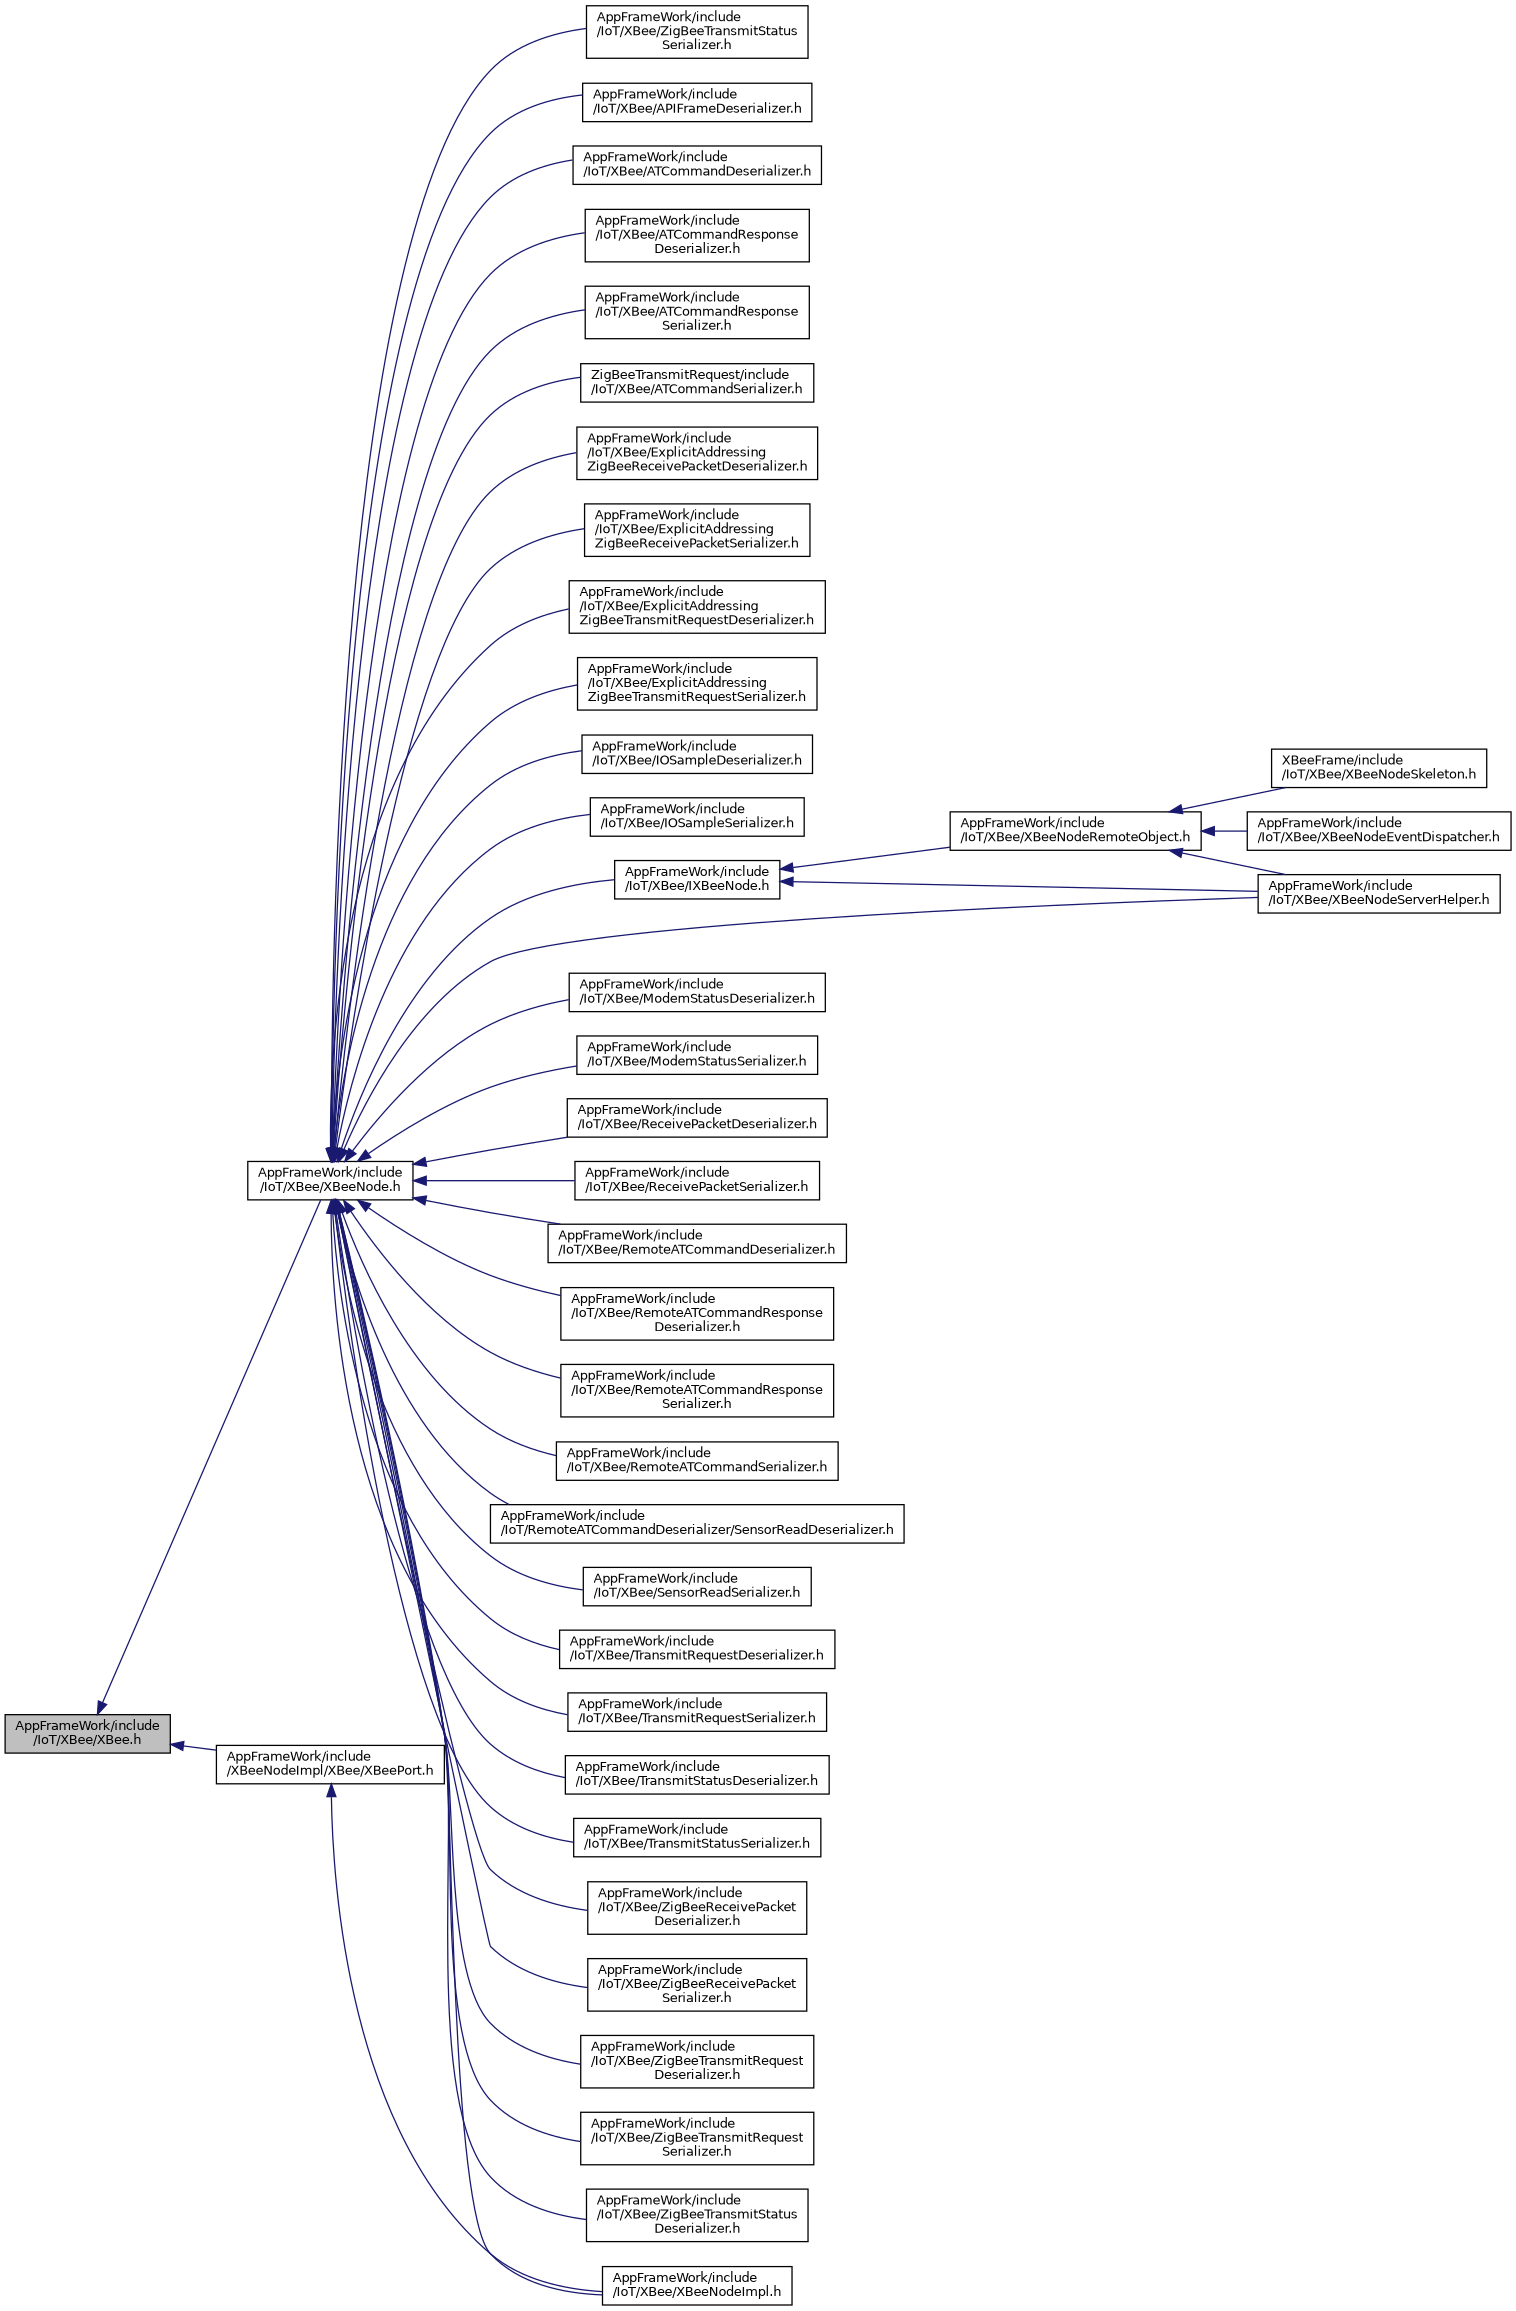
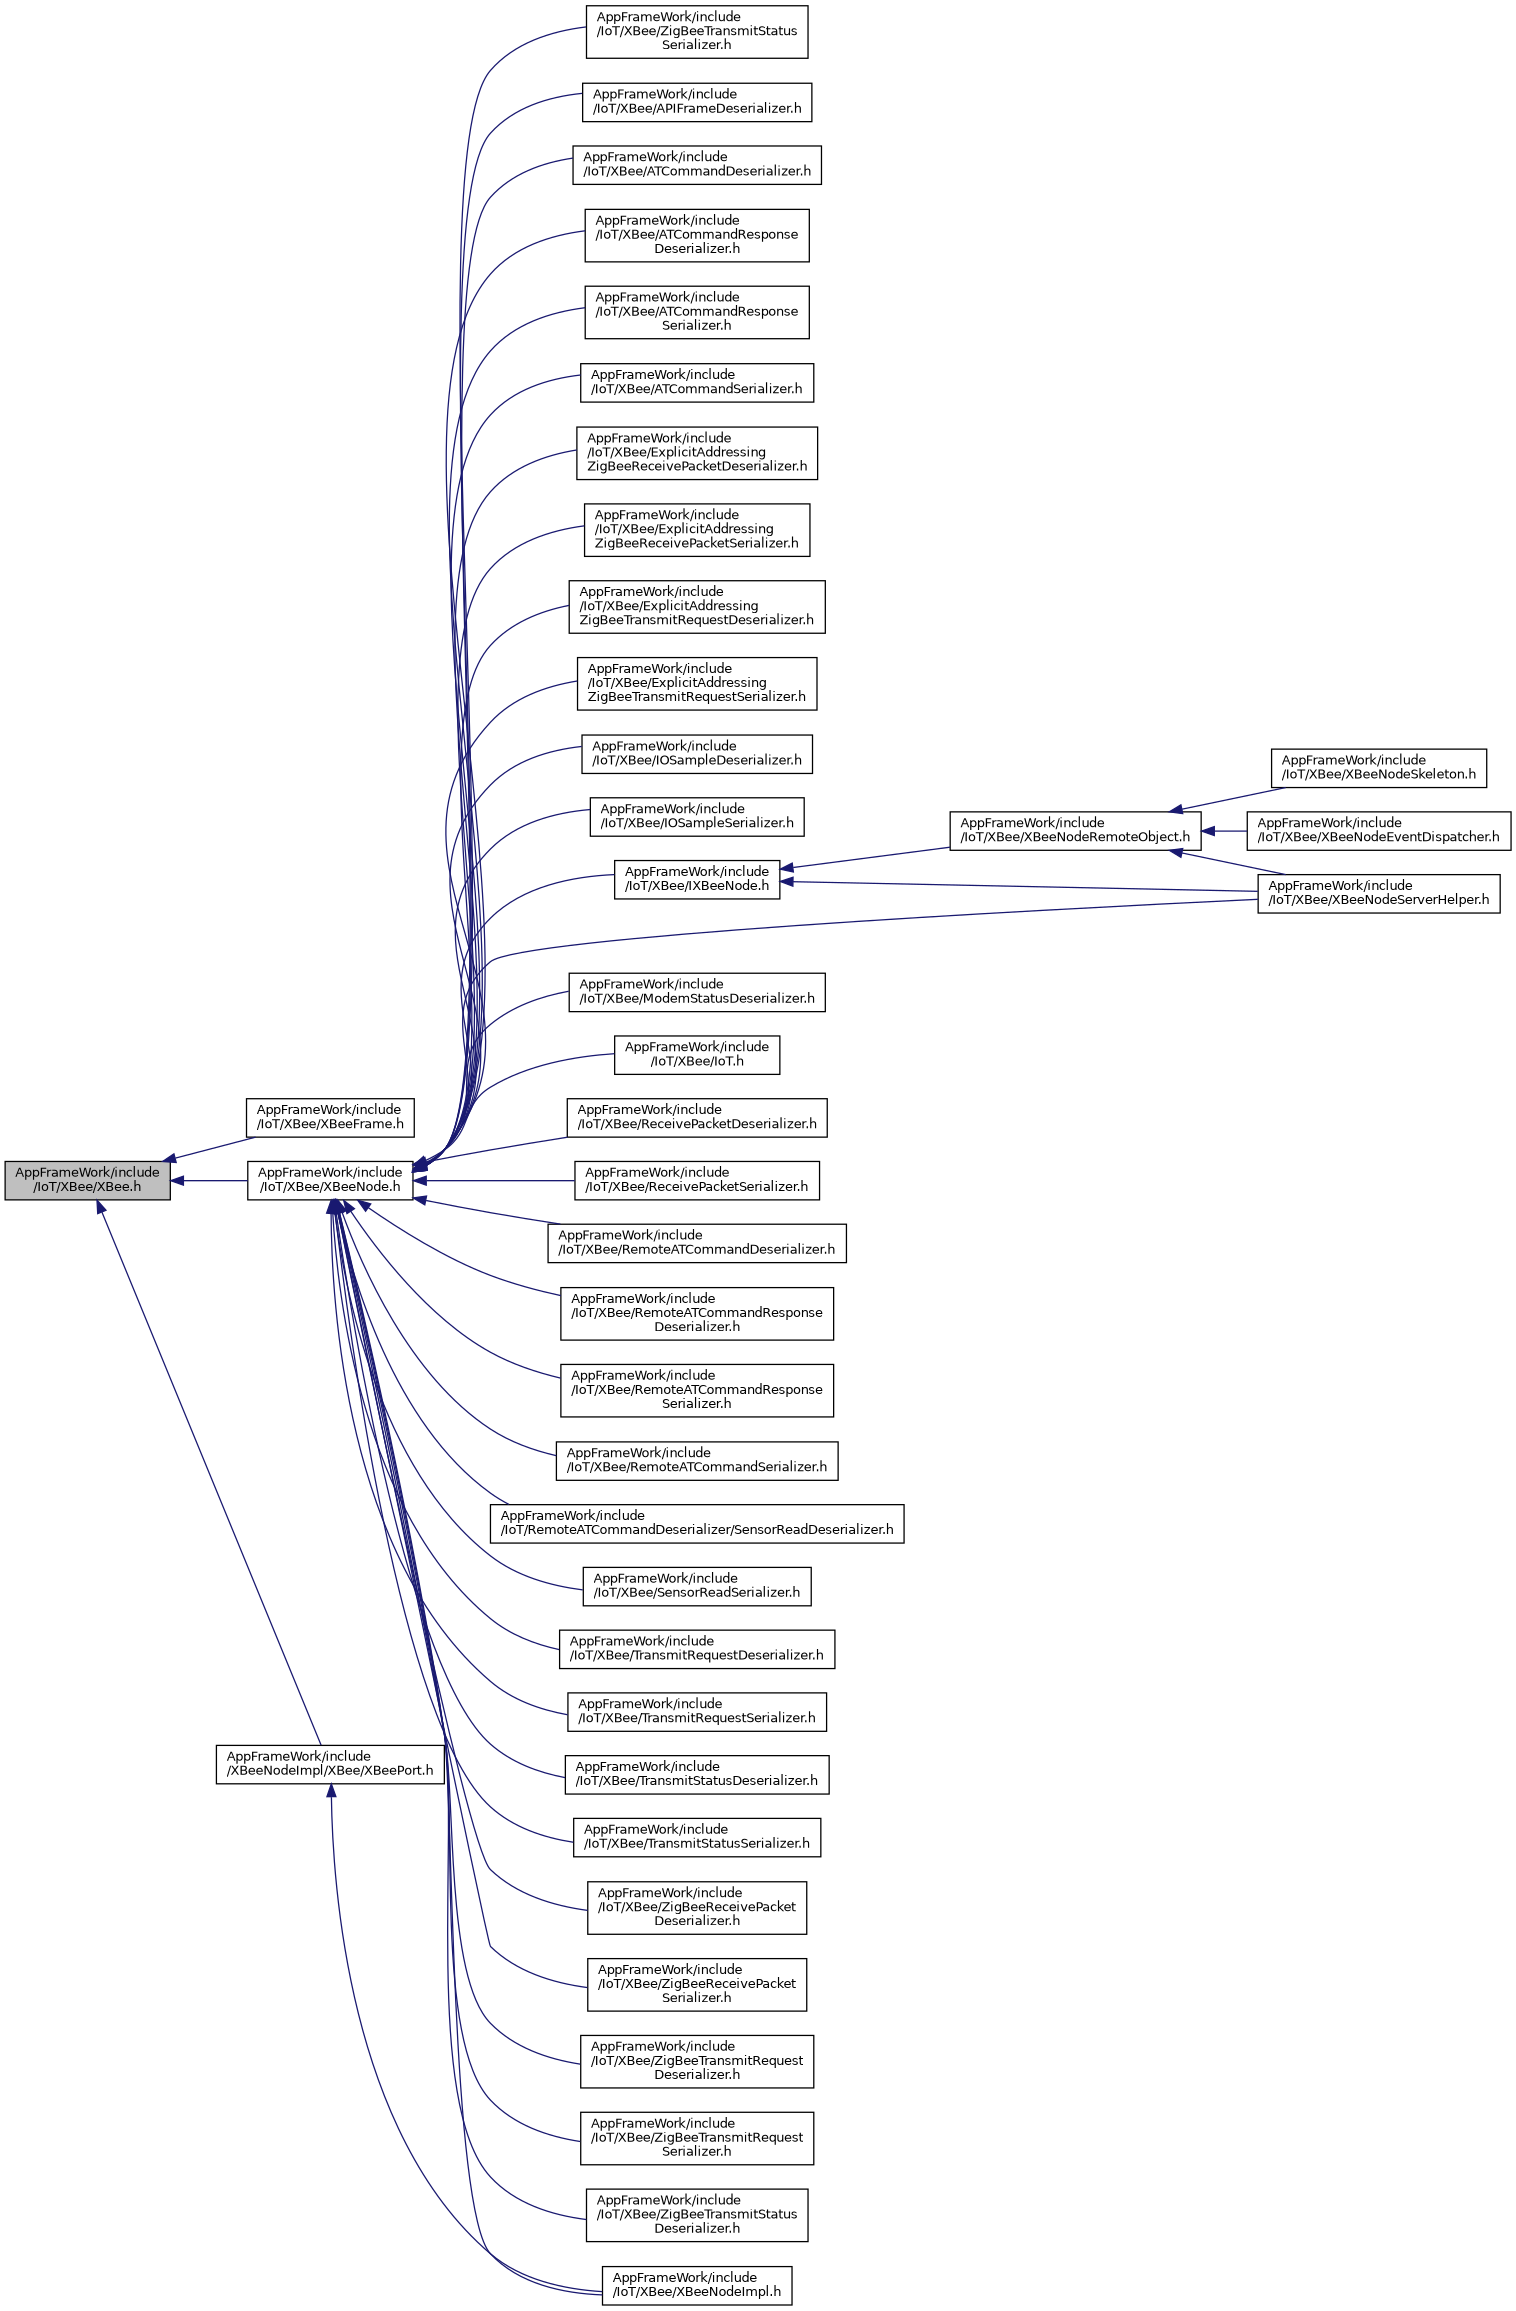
node "ZigBeeTransmitRequest/include /IoT/XBee/ATCommandSerializer.h": label "ZigBeeTransmitRequest/include /IoT/XBee/ATCommandSerializer.h" -> "AppFrameWork/include /IoT/XBee/ATCommandSerializer.h"
node "XBeeFrame/include /IoT/XBee/XBeeNodeSkeleton.h": label "XBeeFrame/include /IoT/XBee/XBeeNodeSkeleton.h" -> "AppFrameWork/include /IoT/XBee/XBeeNodeSkeleton.h"
node "AppFrameWork/include /IoT/XBee/ModemStatusSerializer.h": label "AppFrameWork/include /IoT/XBee/ModemStatusSerializer.h" -> "AppFrameWork/include /IoT/XBee/IoT.h"
node "AppFrameWork/include /IoT/XBee/XBeeFrame.h": added
